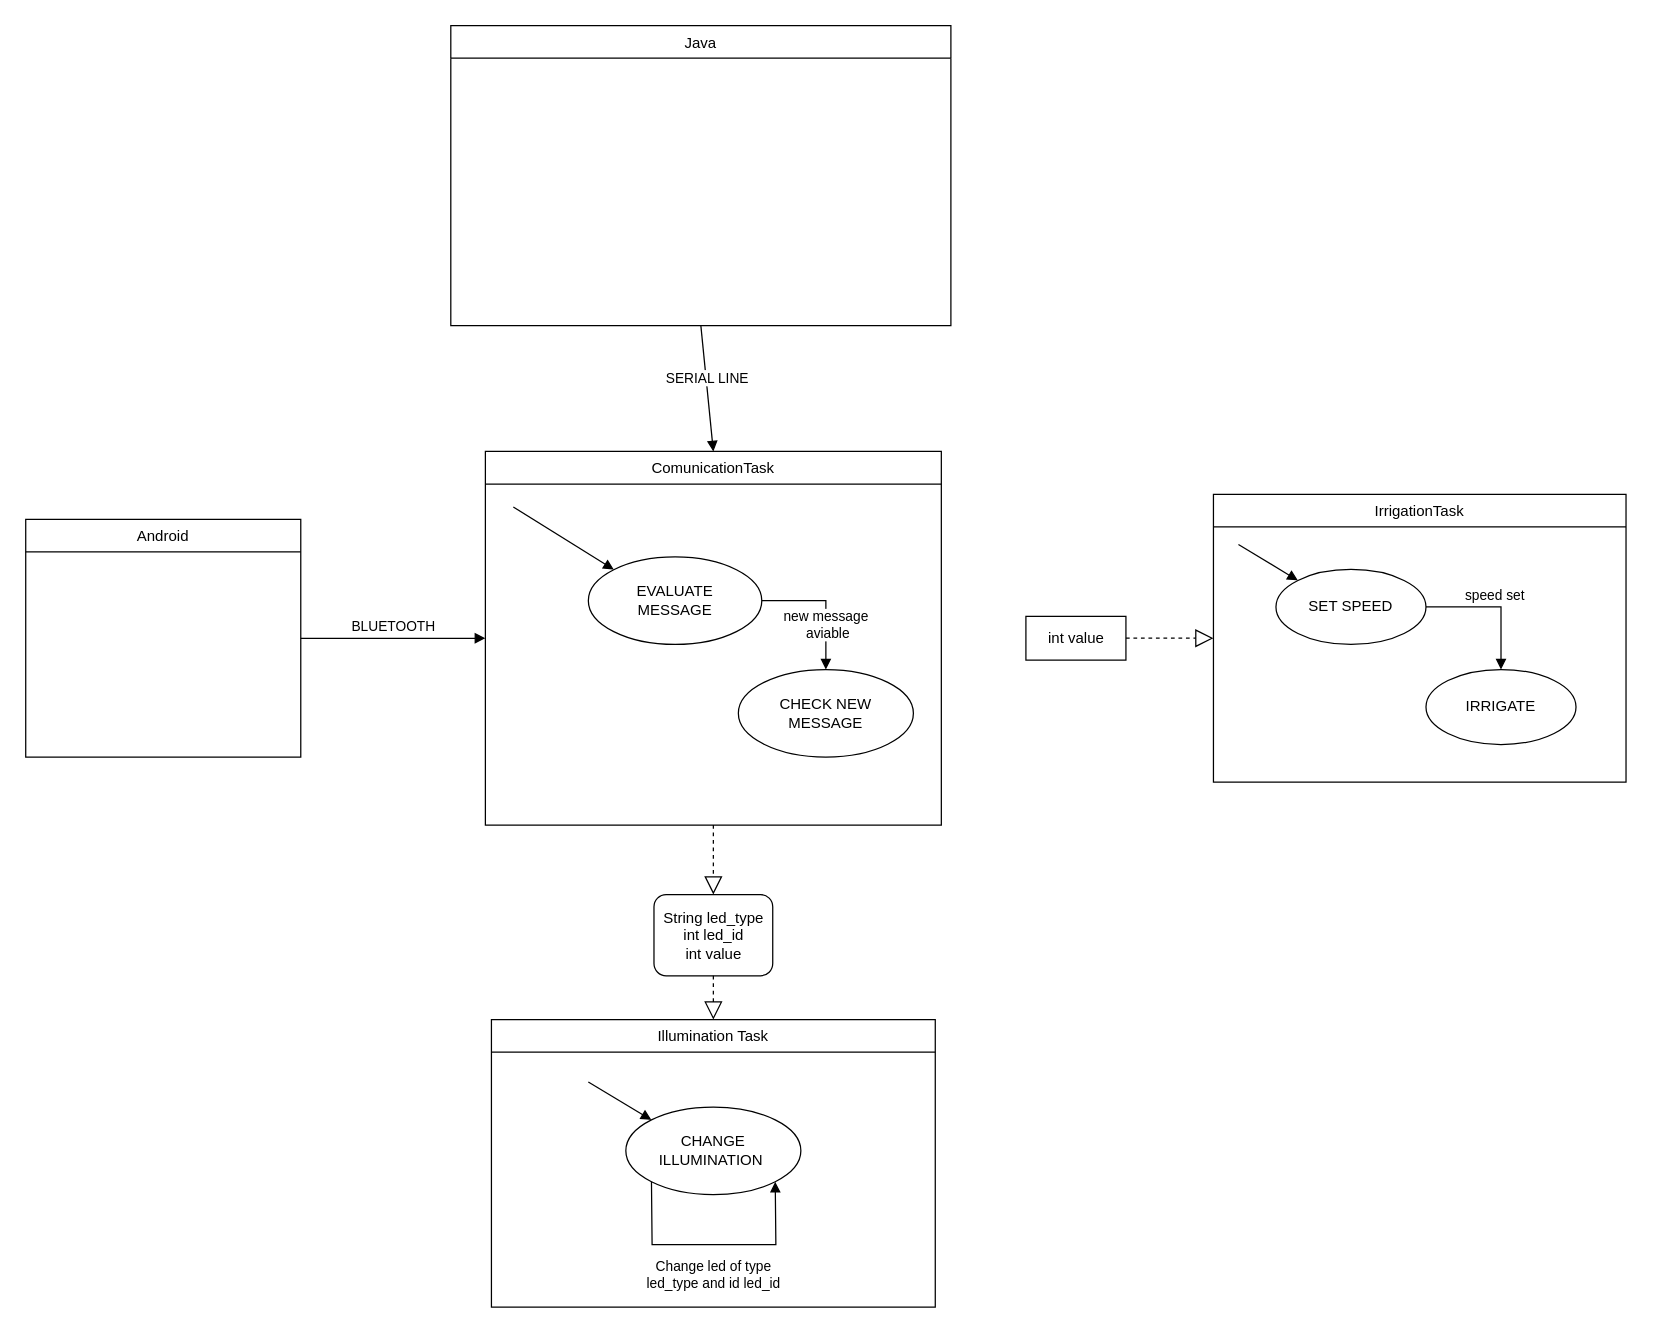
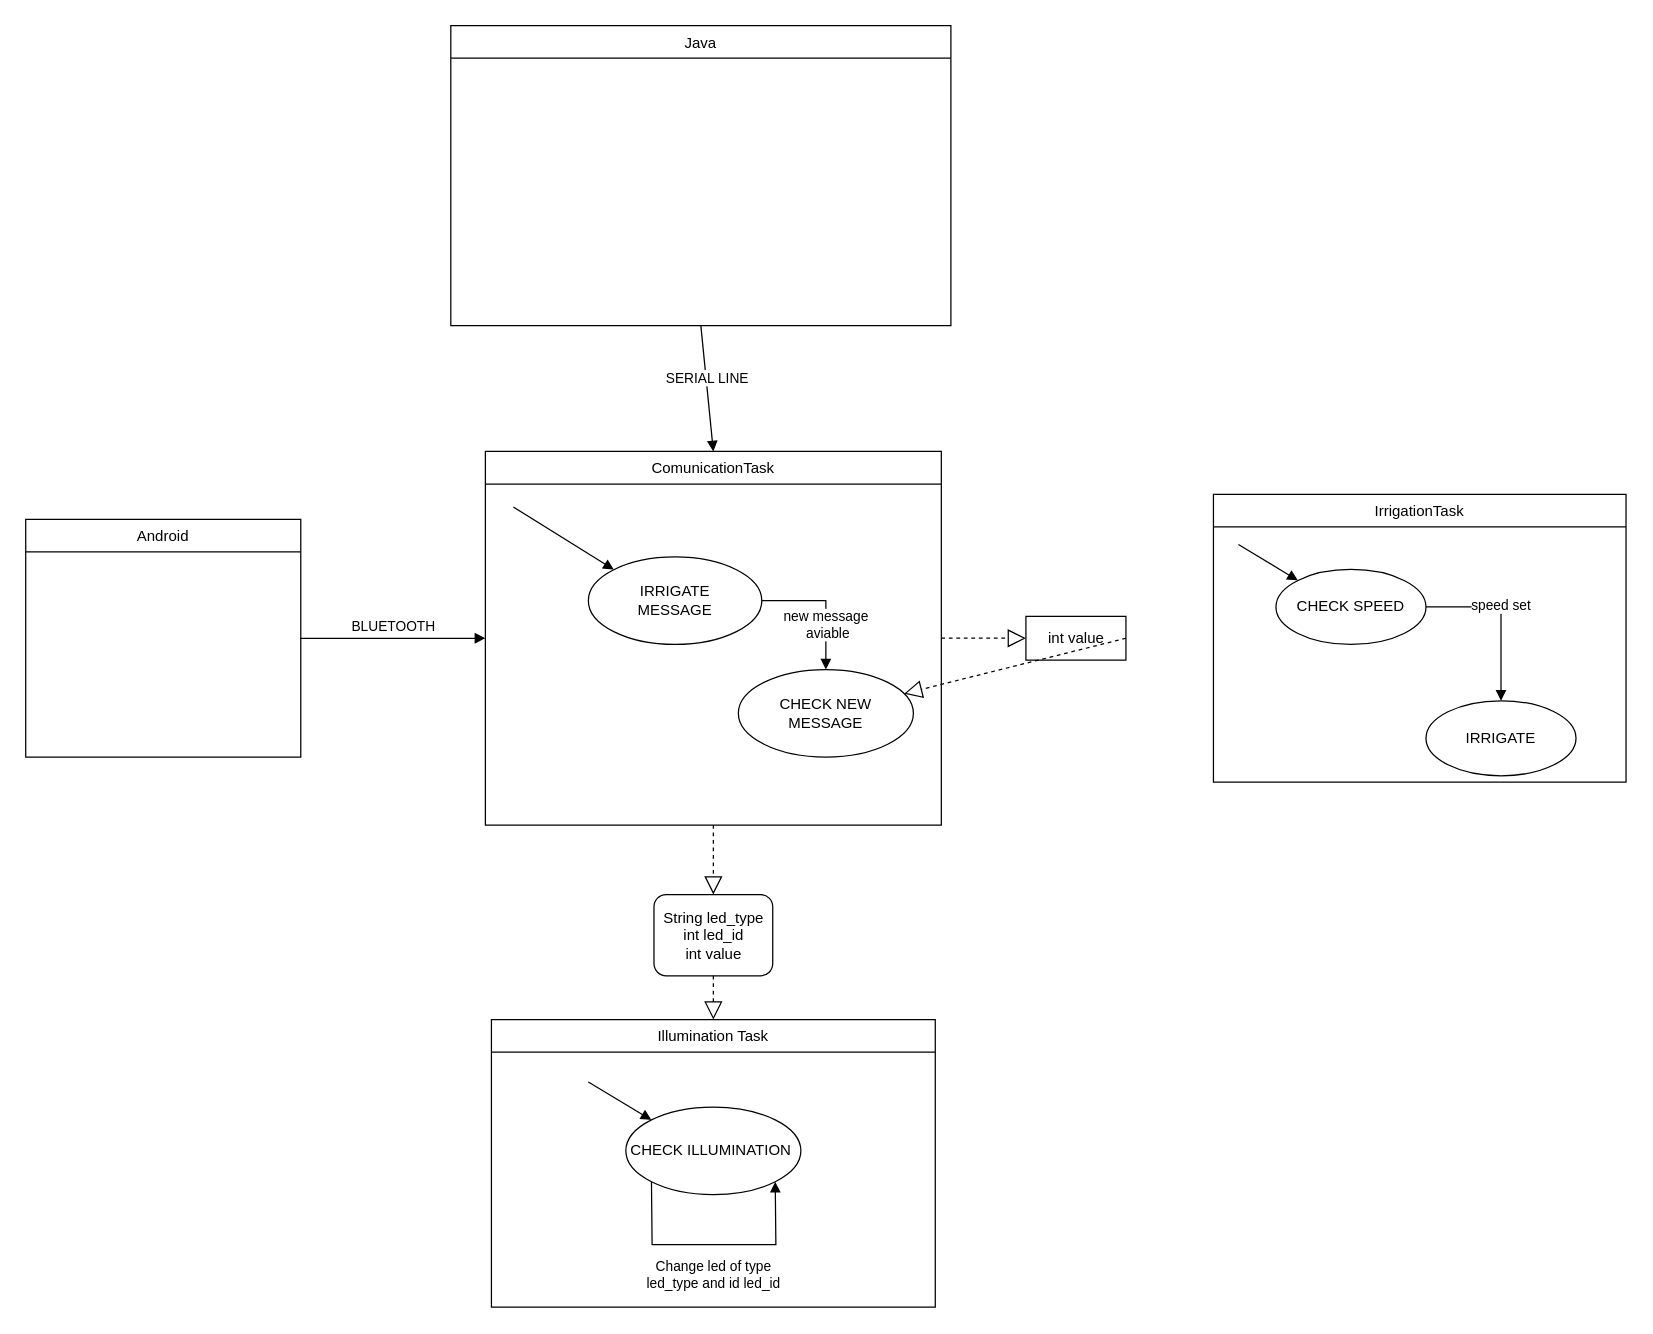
node "EVALUATE MESSAGE": label "EVALUATE MESSAGE" -> "IRRIGATE MESSAGE"
node "SET SPEED": label "SET SPEED" -> "CHECK SPEED"
edge "ComunicationTask" -> "int value": added
edge "int value" -> "IrrigationTask": now "int value" -> "CHECK NEW MESSAGE"
node "IRRIGATE": moved (1501, 707) -> (1501, 738)
node "CHANGE ILLUMINATION": label "CHANGE ILLUMINATION" -> "CHECK ILLUMINATION"
